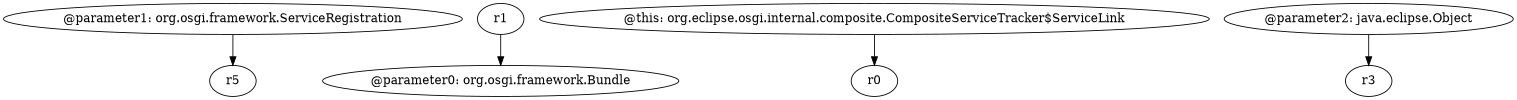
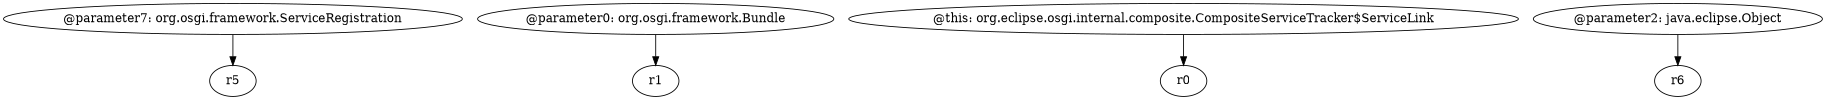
node "@parameter1: org.osgi.framework.ServiceRegistration": label "@parameter1: org.osgi.framework.ServiceRegistration" -> "@parameter7: org.osgi.framework.ServiceRegistration"
edge "r1" -> "@parameter0: org.osgi.framework.Bundle": reversed
node "r3": label "r3" -> "r6"
